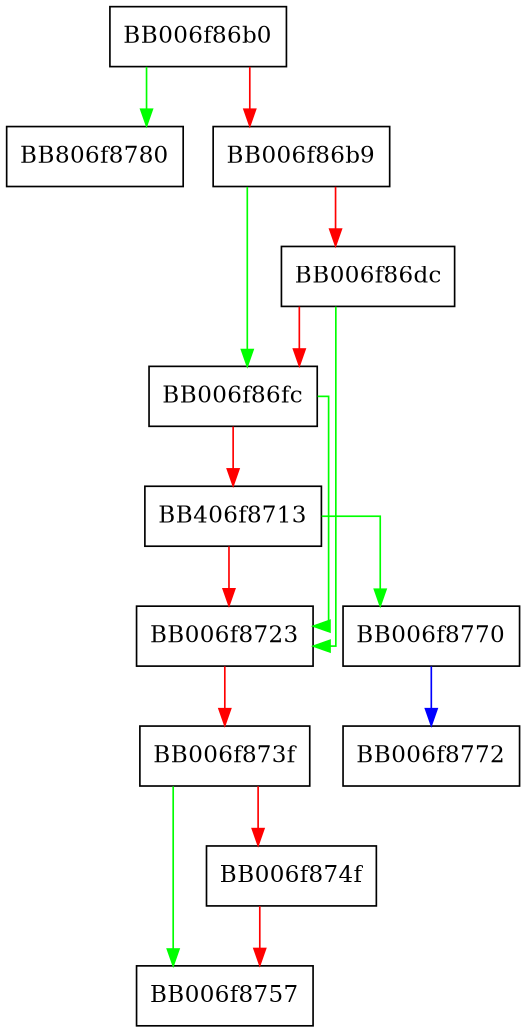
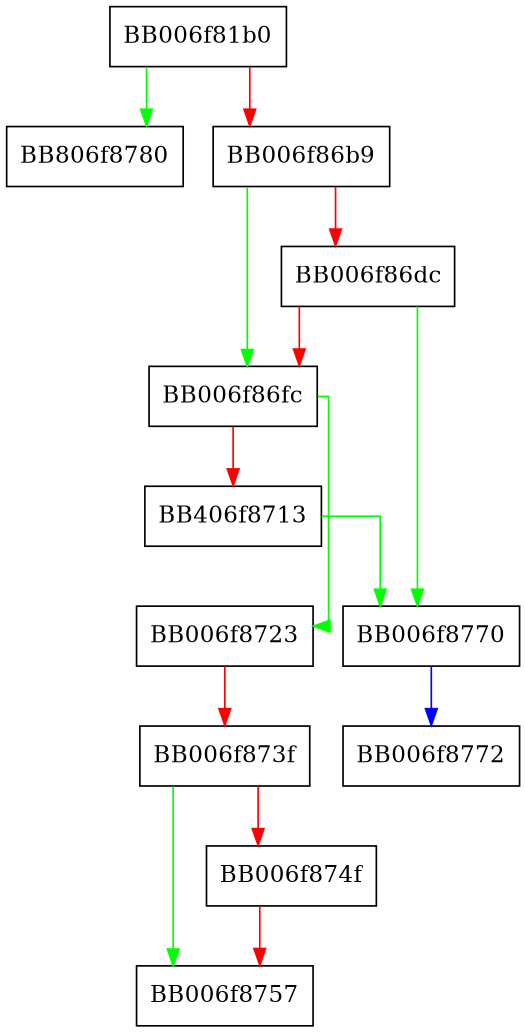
node "BB006f86b0": label "BB006f86b0" -> "BB006f81b0"
edge "BB006f86dc" -> "BB006f8723": now "BB006f86dc" -> "BB006f8770"
edge "BB406f8713" -> "BB006f8723": removed
